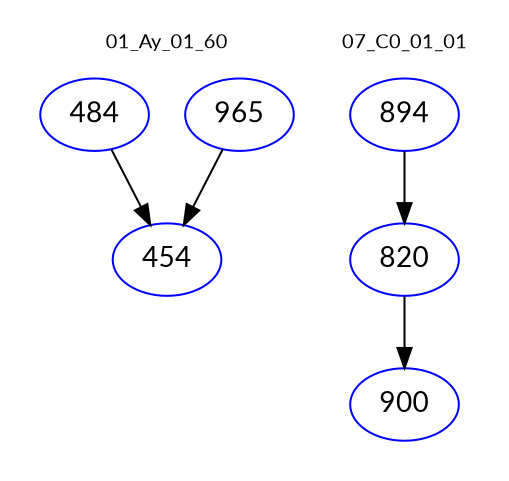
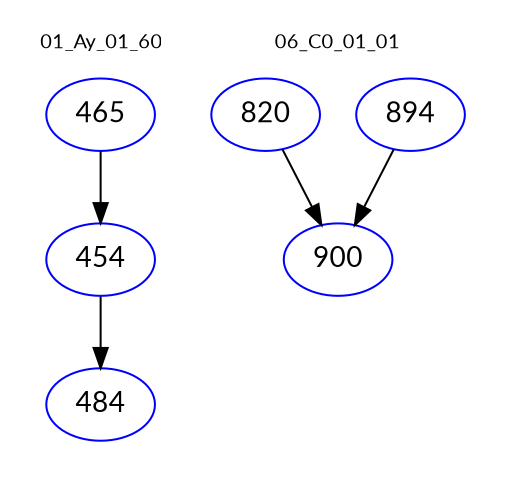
cluster "07_C0_01_01": label "07_C0_01_01" -> "06_C0_01_01"
node "965": label "965" -> "465"
edge "894" -> "820": now "894" -> "900"
edge "484" -> "454": reversed
